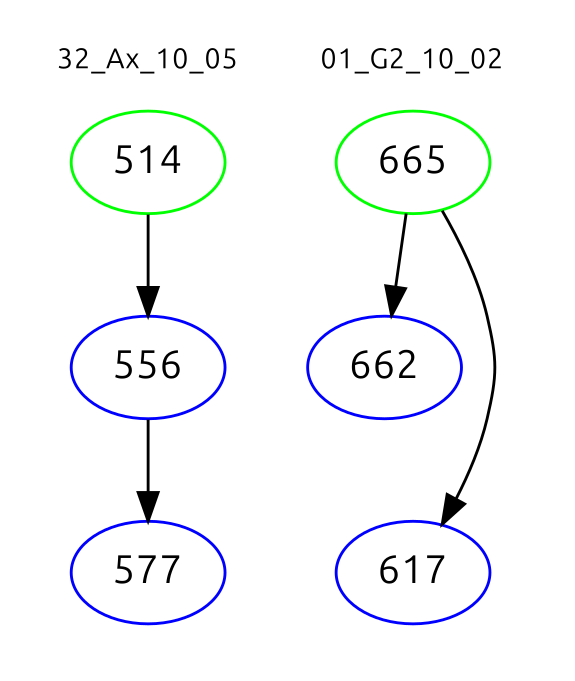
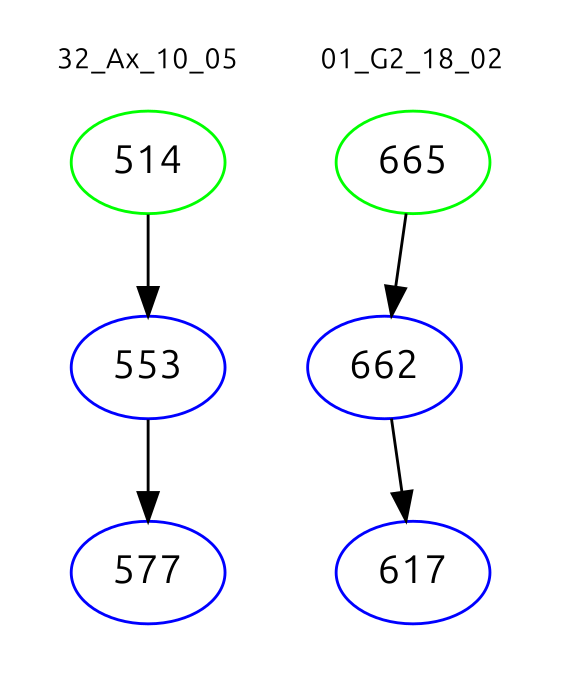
cluster "01_G2_10_02": label "01_G2_10_02" -> "01_G2_18_02"
edge "665" -> "617": now "662" -> "617"
node "556": label "556" -> "553"
